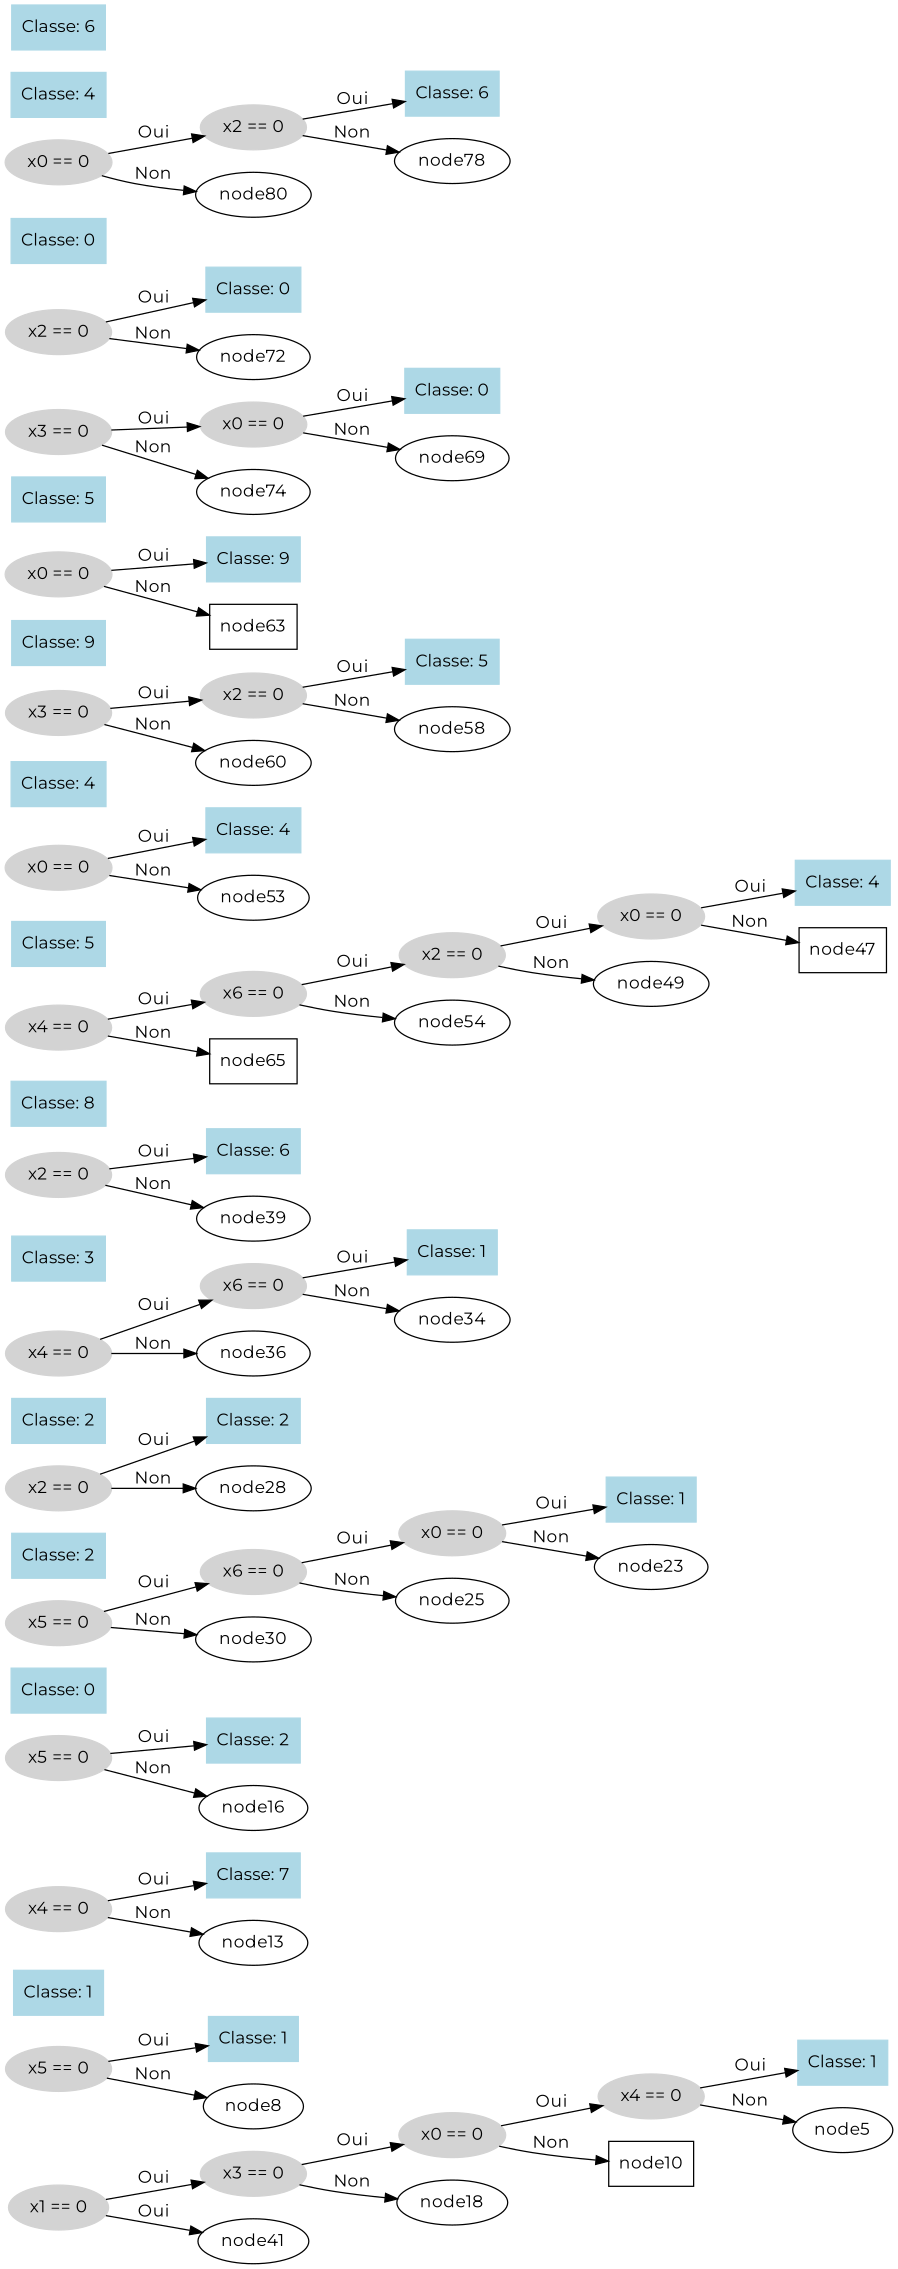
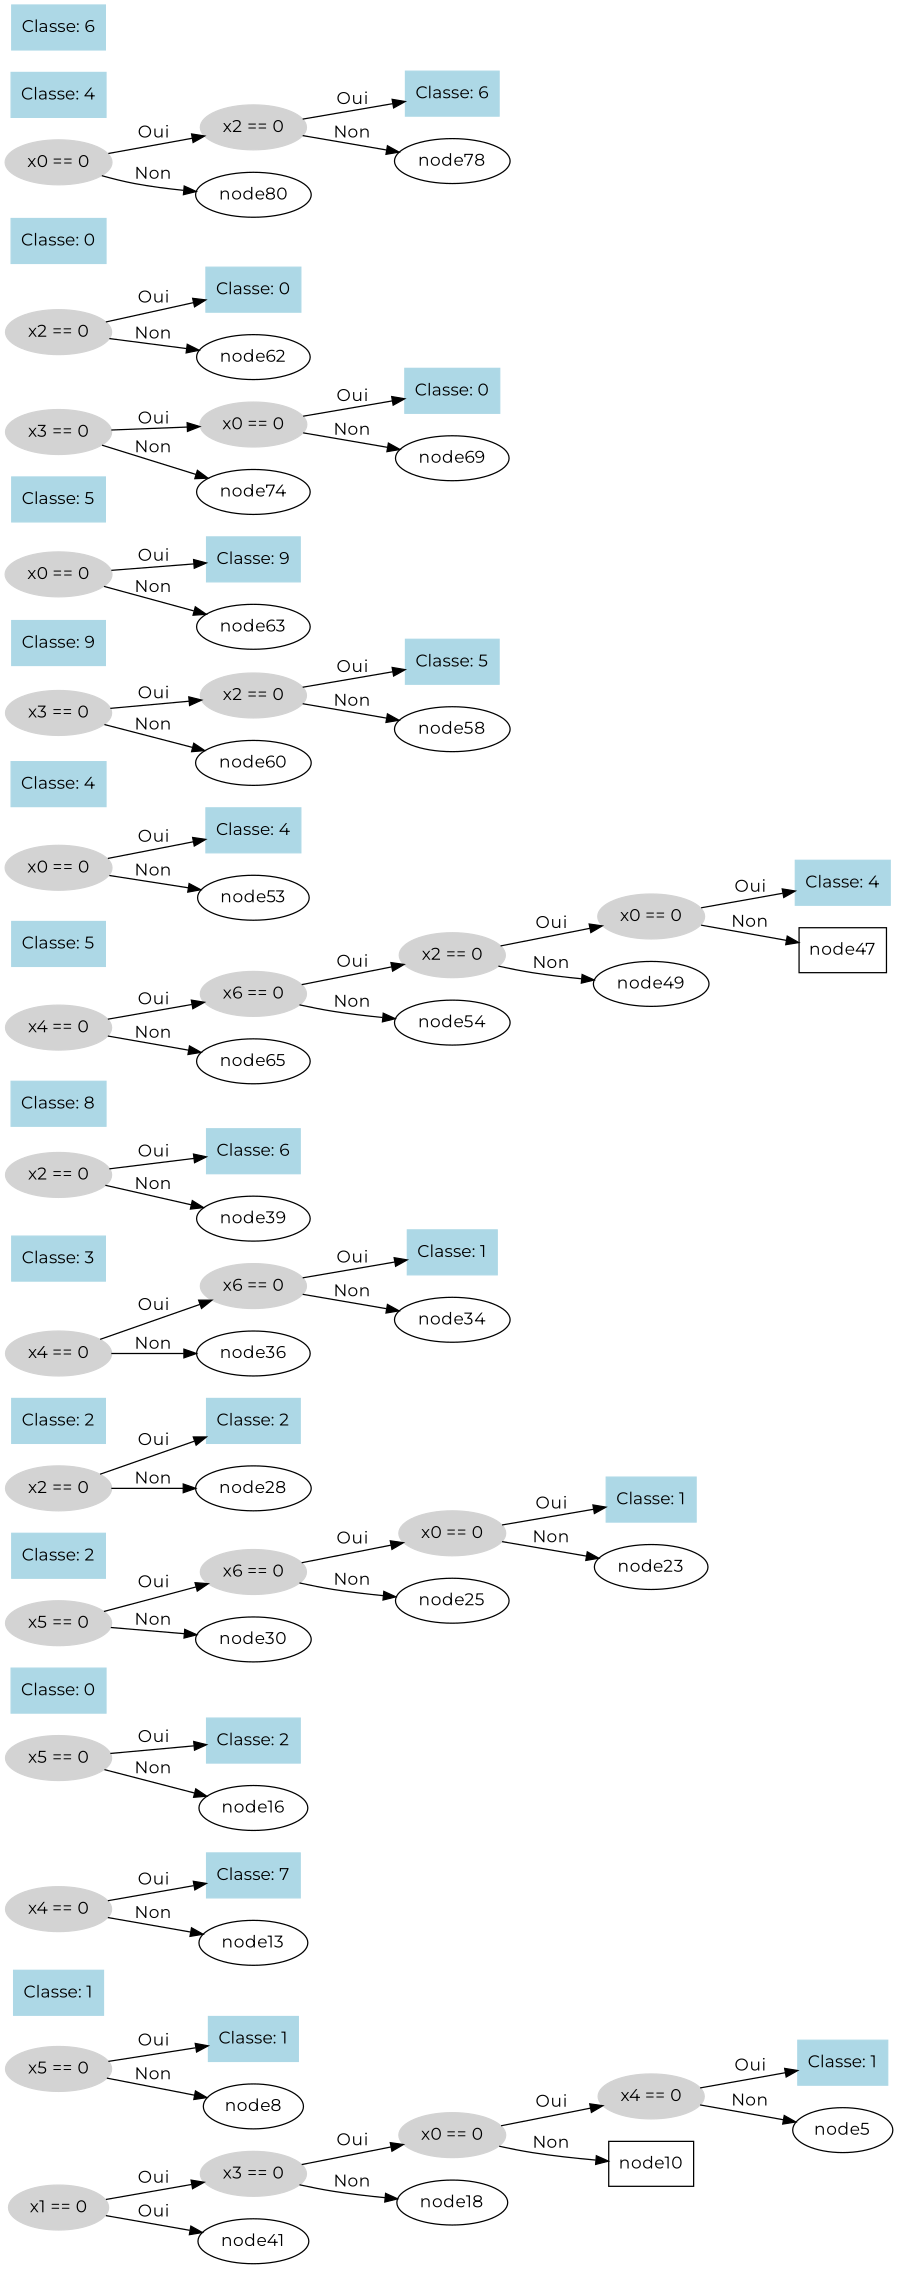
node "node72": label "node72" -> "node62"
node "node63": shape box -> ellipse
node "node65": shape box -> ellipse
